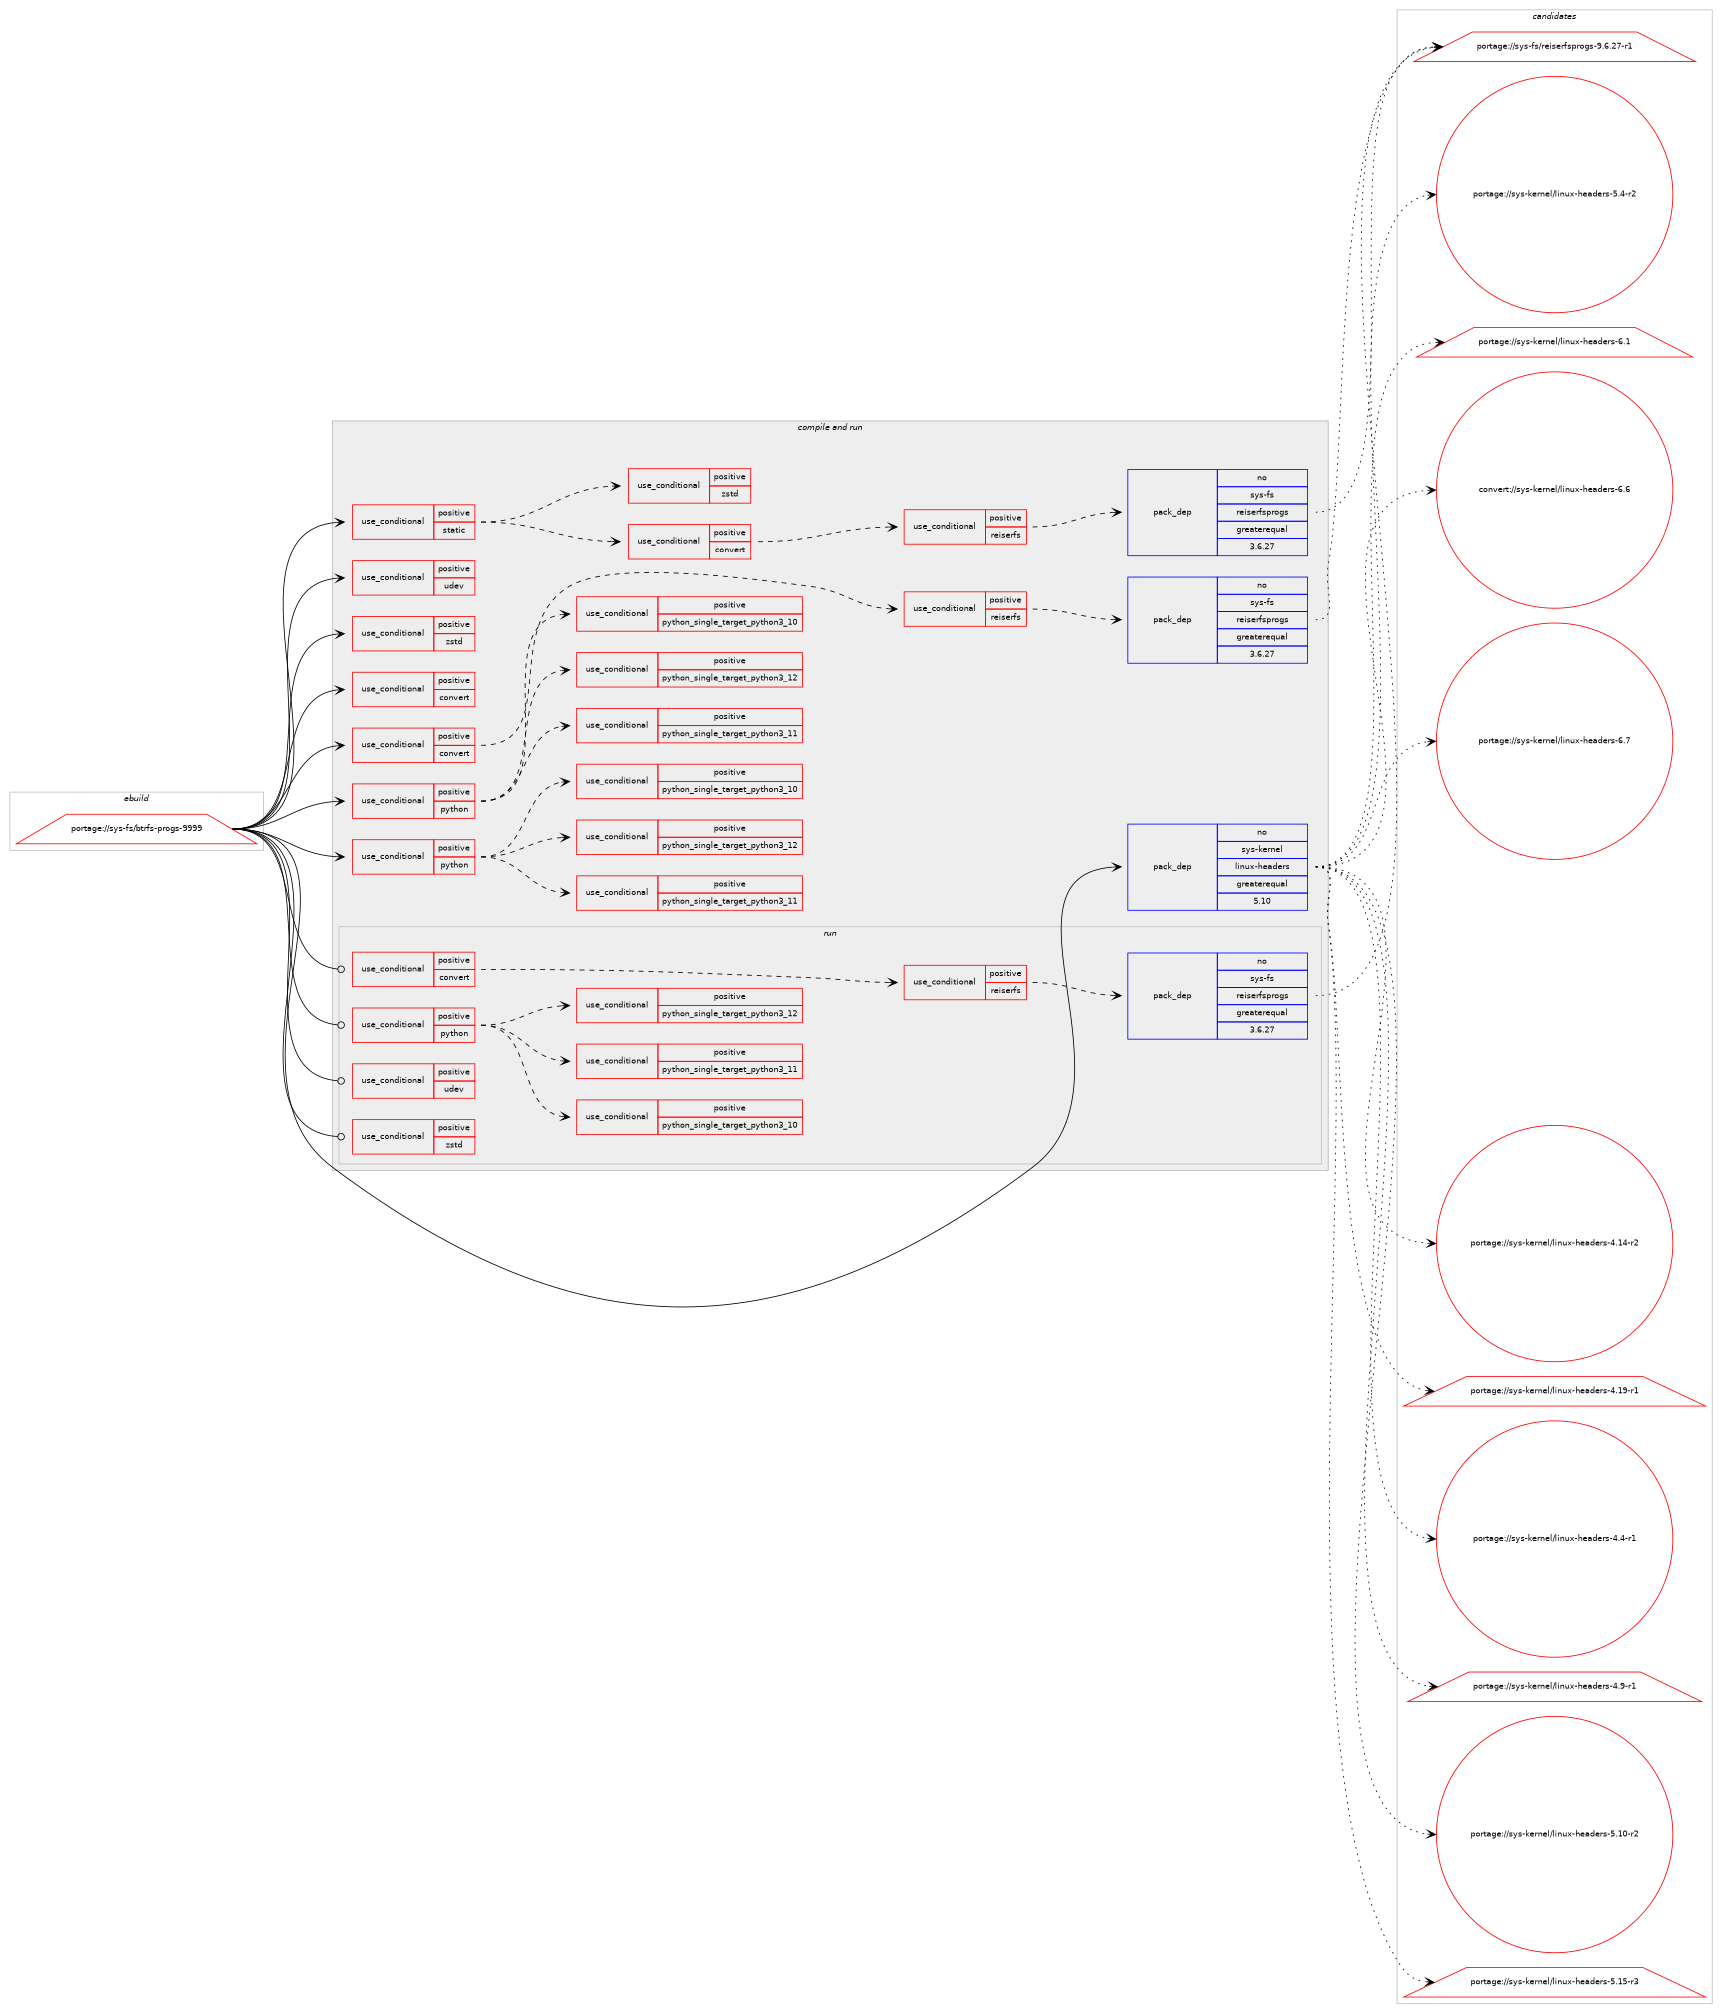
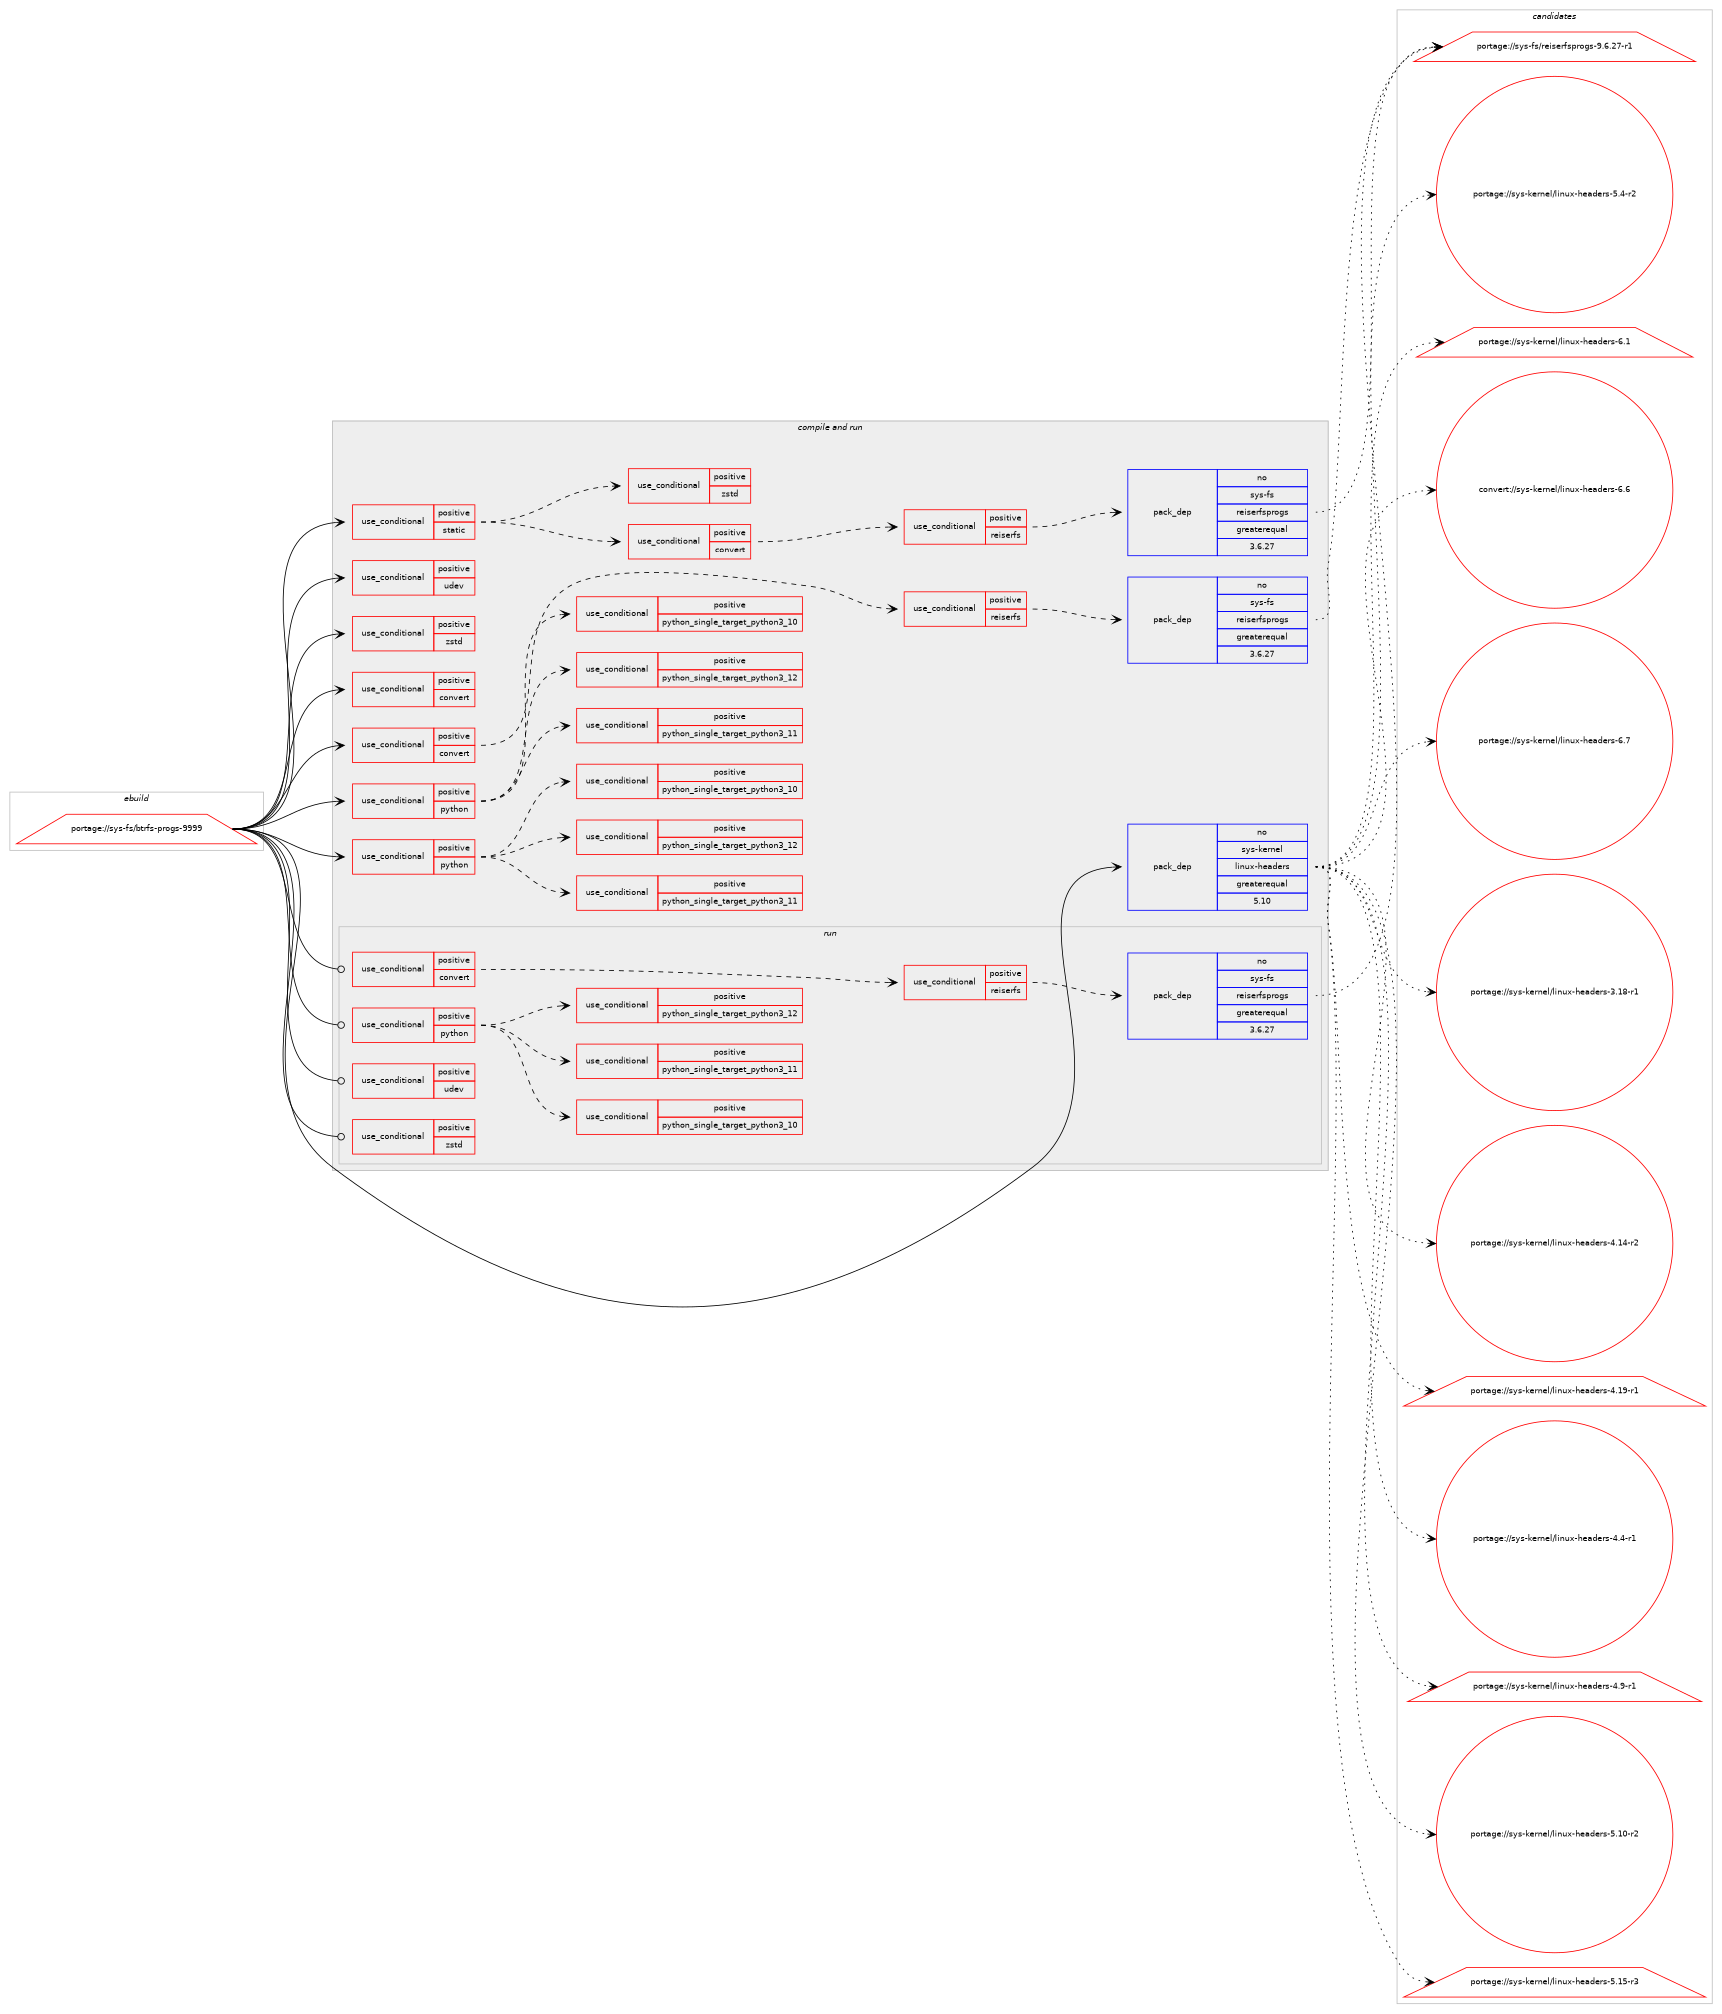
node "portage://sys-kernel/linux-headers-3.18-r1": added
